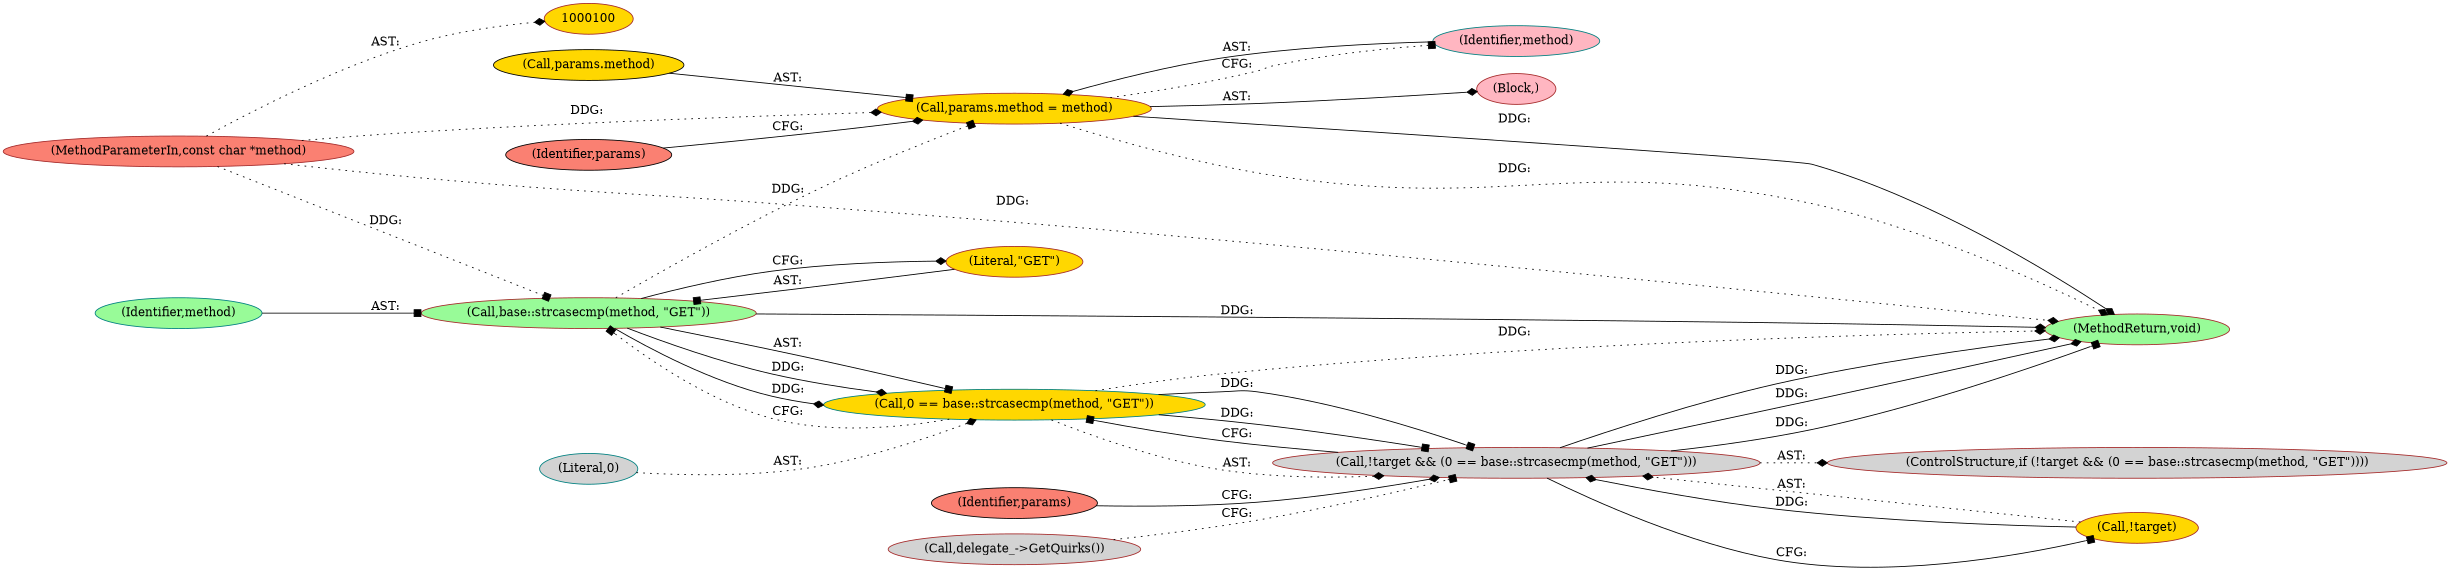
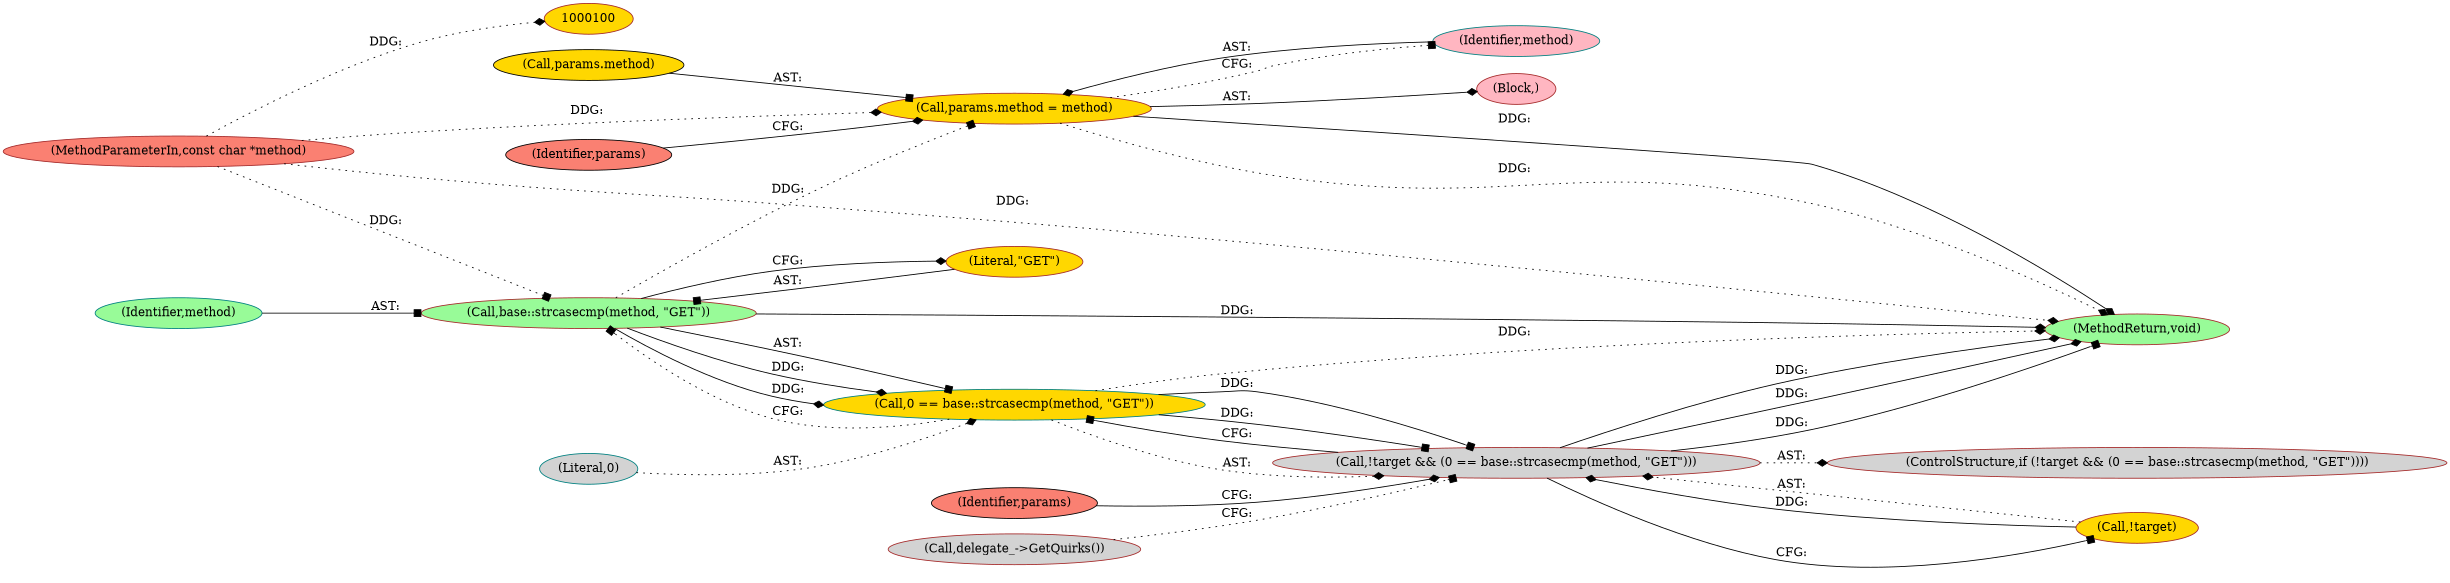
edge "(MethodParameterIn,const char *method)" -> "1000100": label "AST: " -> "DDG: "
